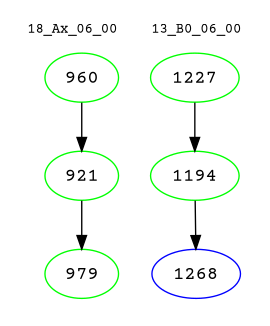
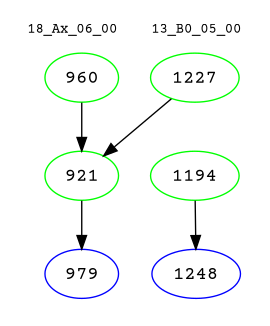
cluster "13_B0_06_00": label "13_B0_06_00" -> "13_B0_05_00"
edge "1227" -> "1194": now "1227" -> "921"
node "979": color green -> blue
node "1268": label "1268" -> "1248"
